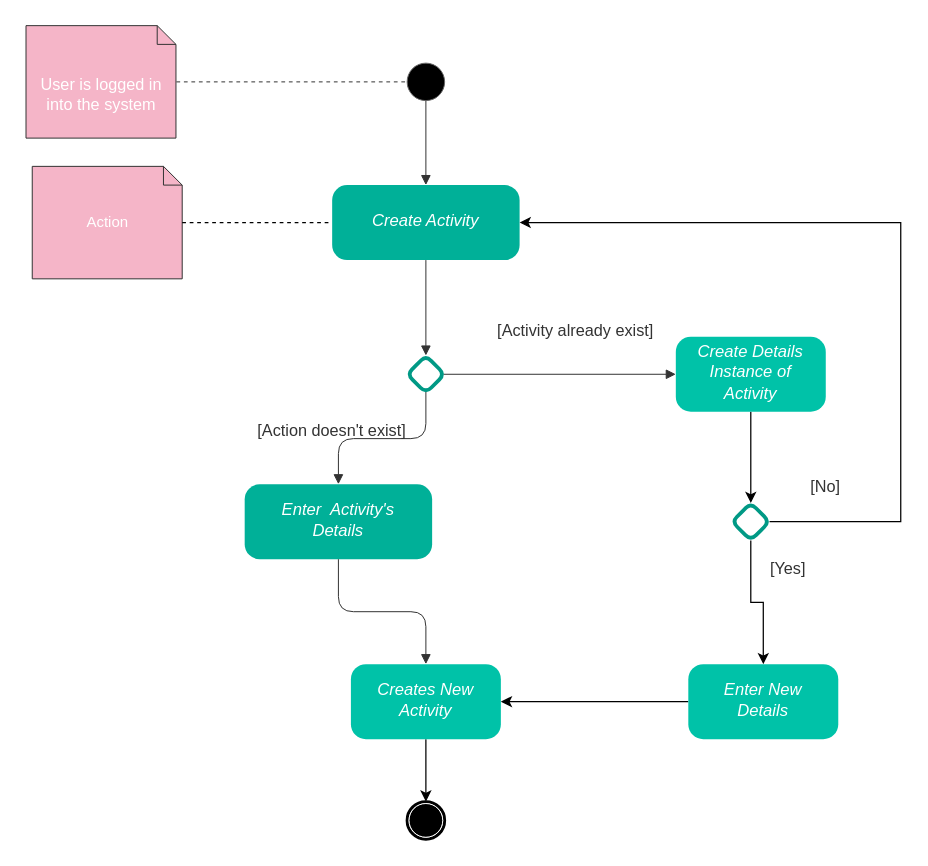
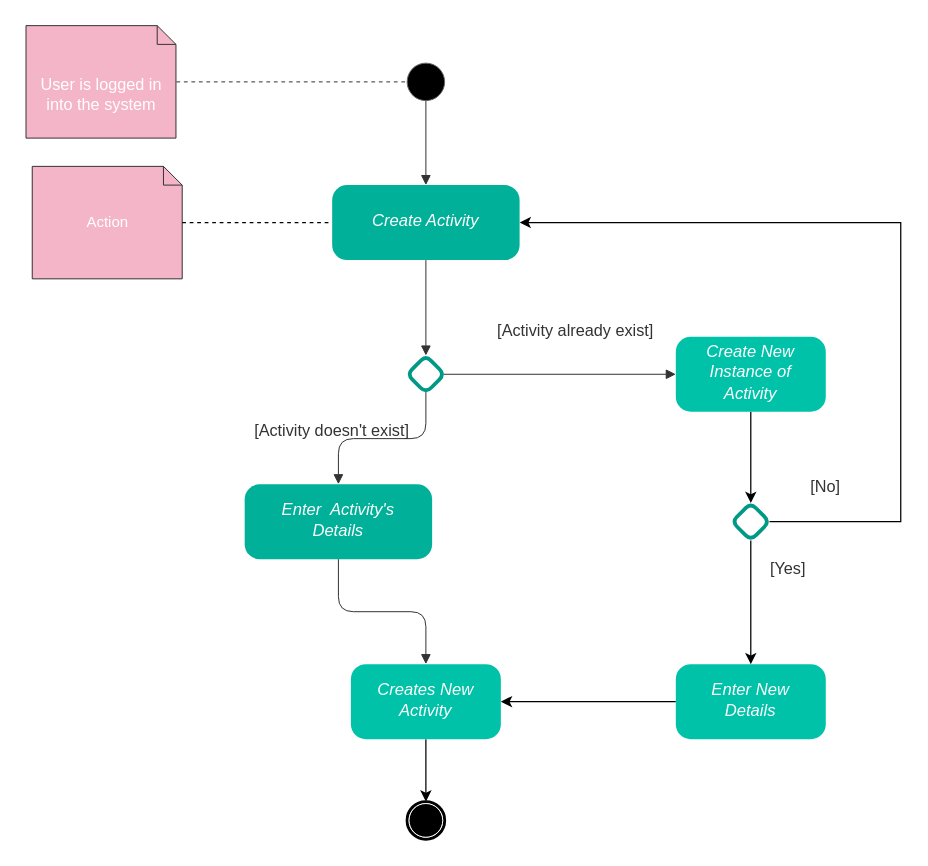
node "Create Details Instance of Activity": label "Create Details Instance of Activity" -> "Create New Instance of Activity"
node "[Action doesn't exist]": label "[Action doesn't exist]" -> "[Activity doesn't exist]"
node "Enter New Details": moved (763, 702) -> (751, 702)
